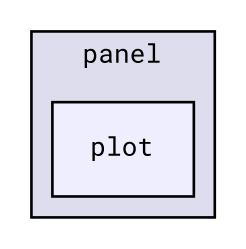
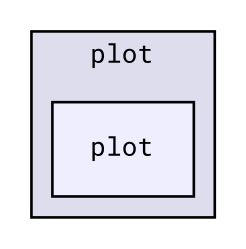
cluster "panel": label "panel" -> "plot"
